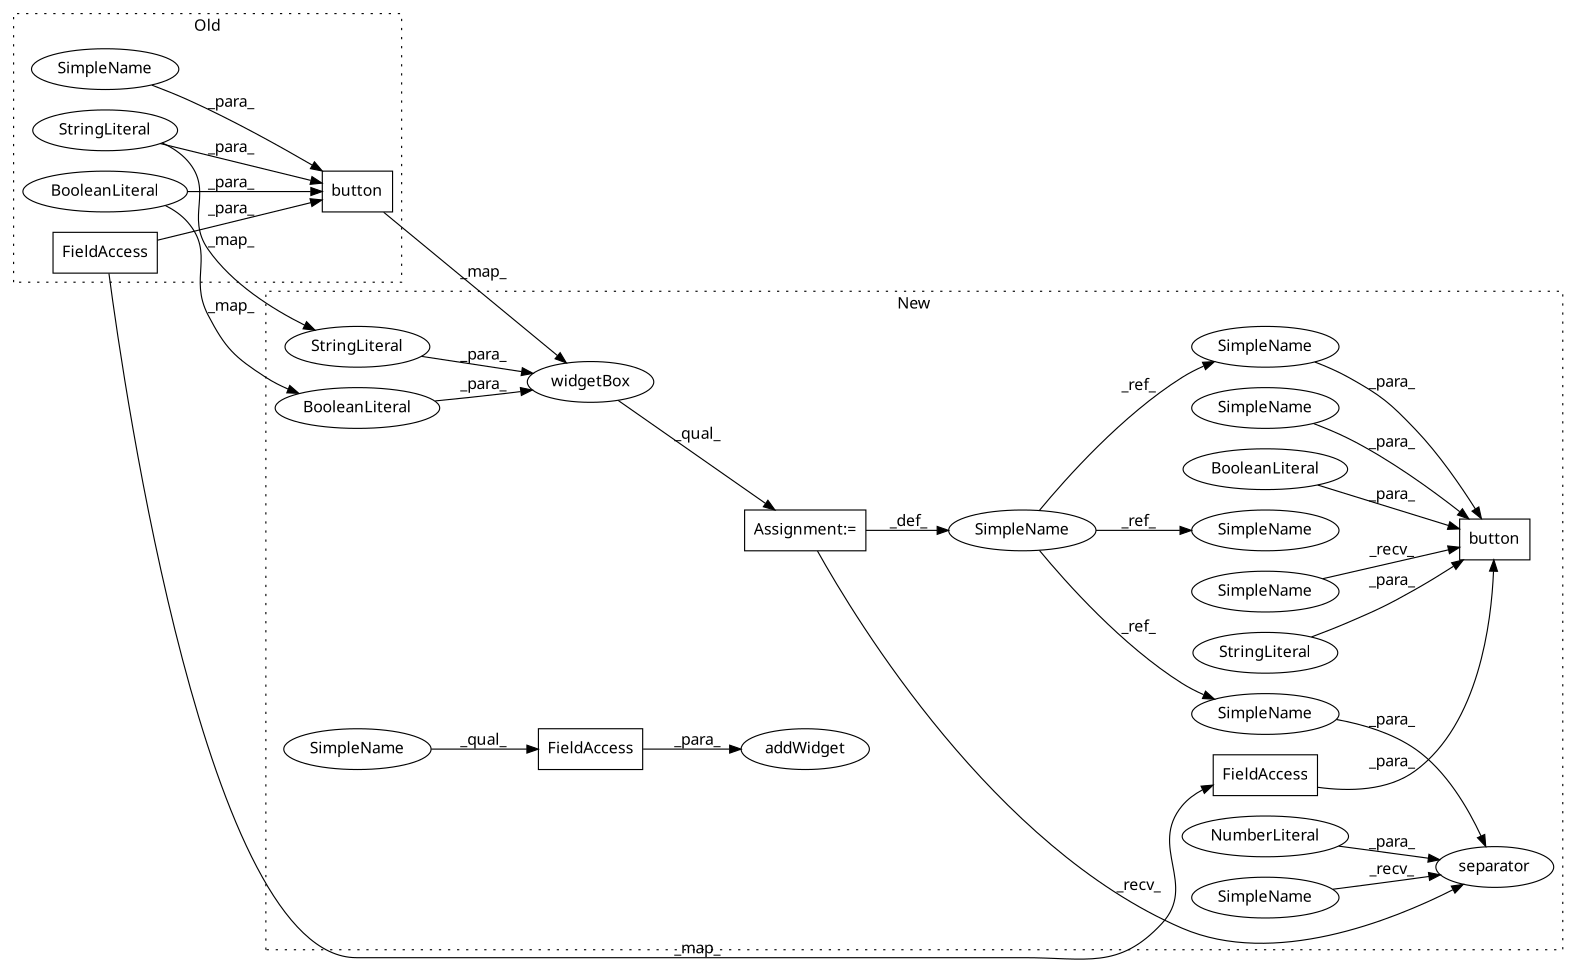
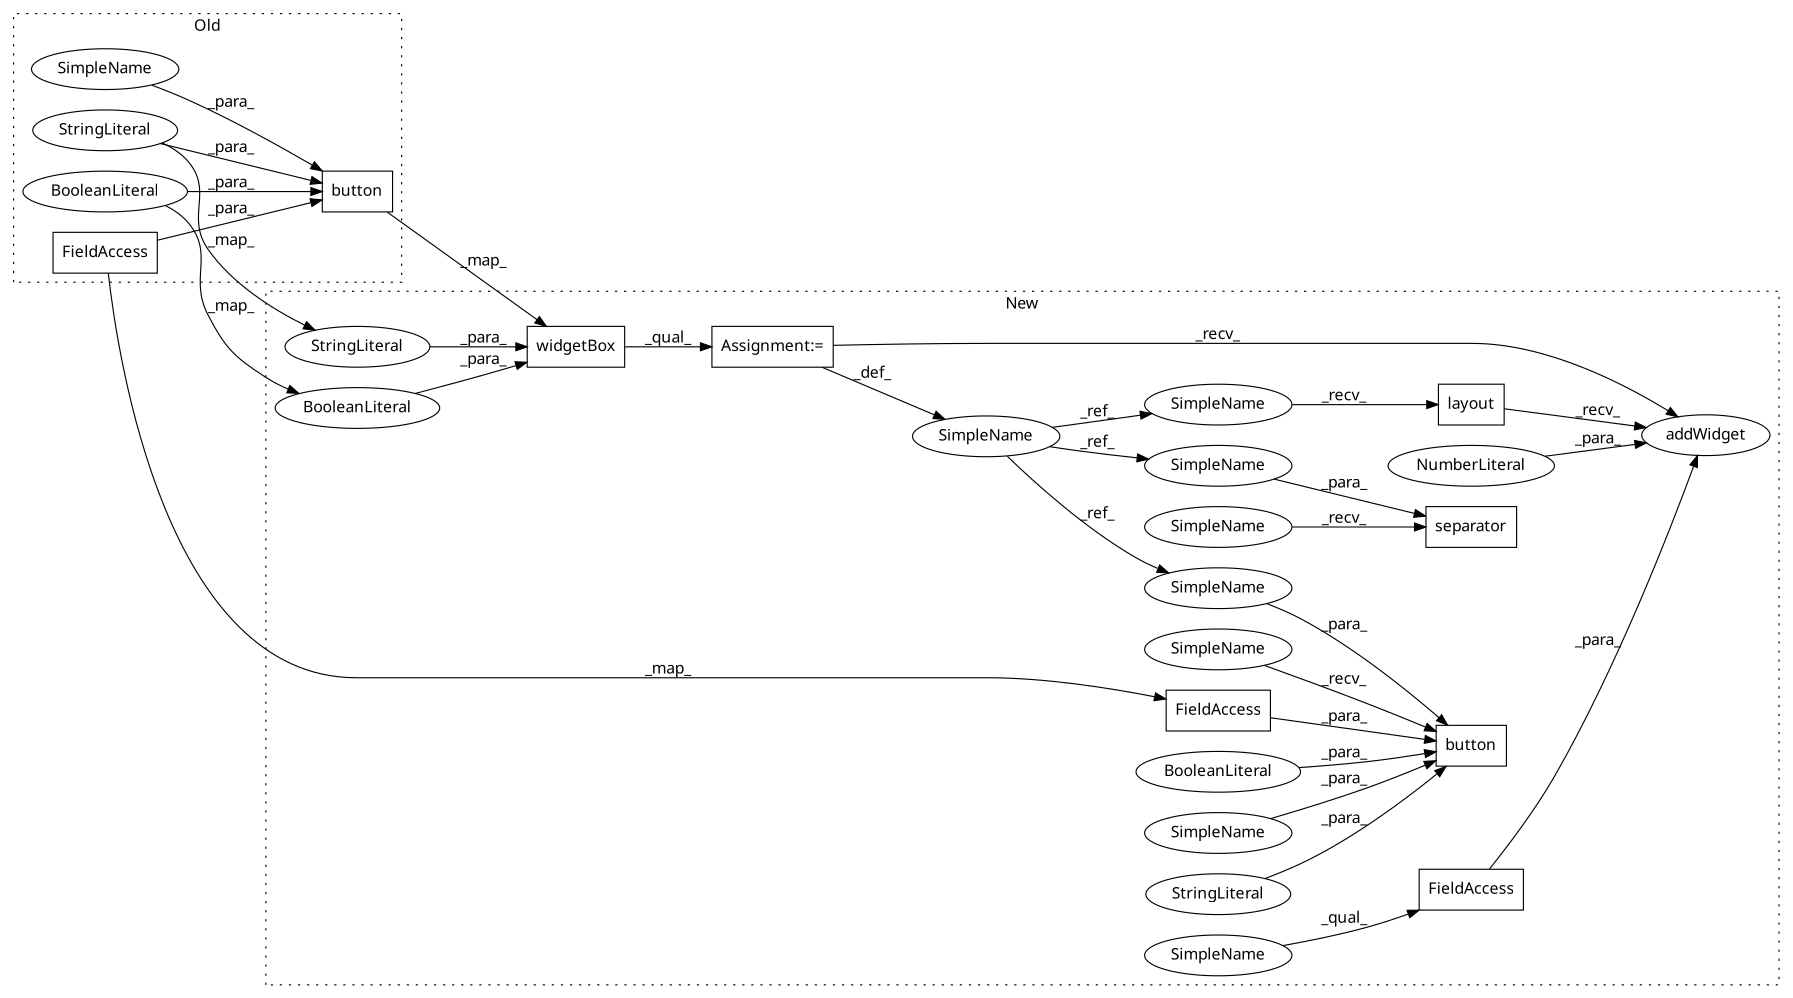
node "widgetBox": shape ellipse -> box
node "layout": added
edge "NumberLiteral" -> "separator": now "NumberLiteral" -> "addWidget"
edge "Assignment:=" -> "separator": now "Assignment:=" -> "addWidget"
node "separator": shape ellipse -> box
